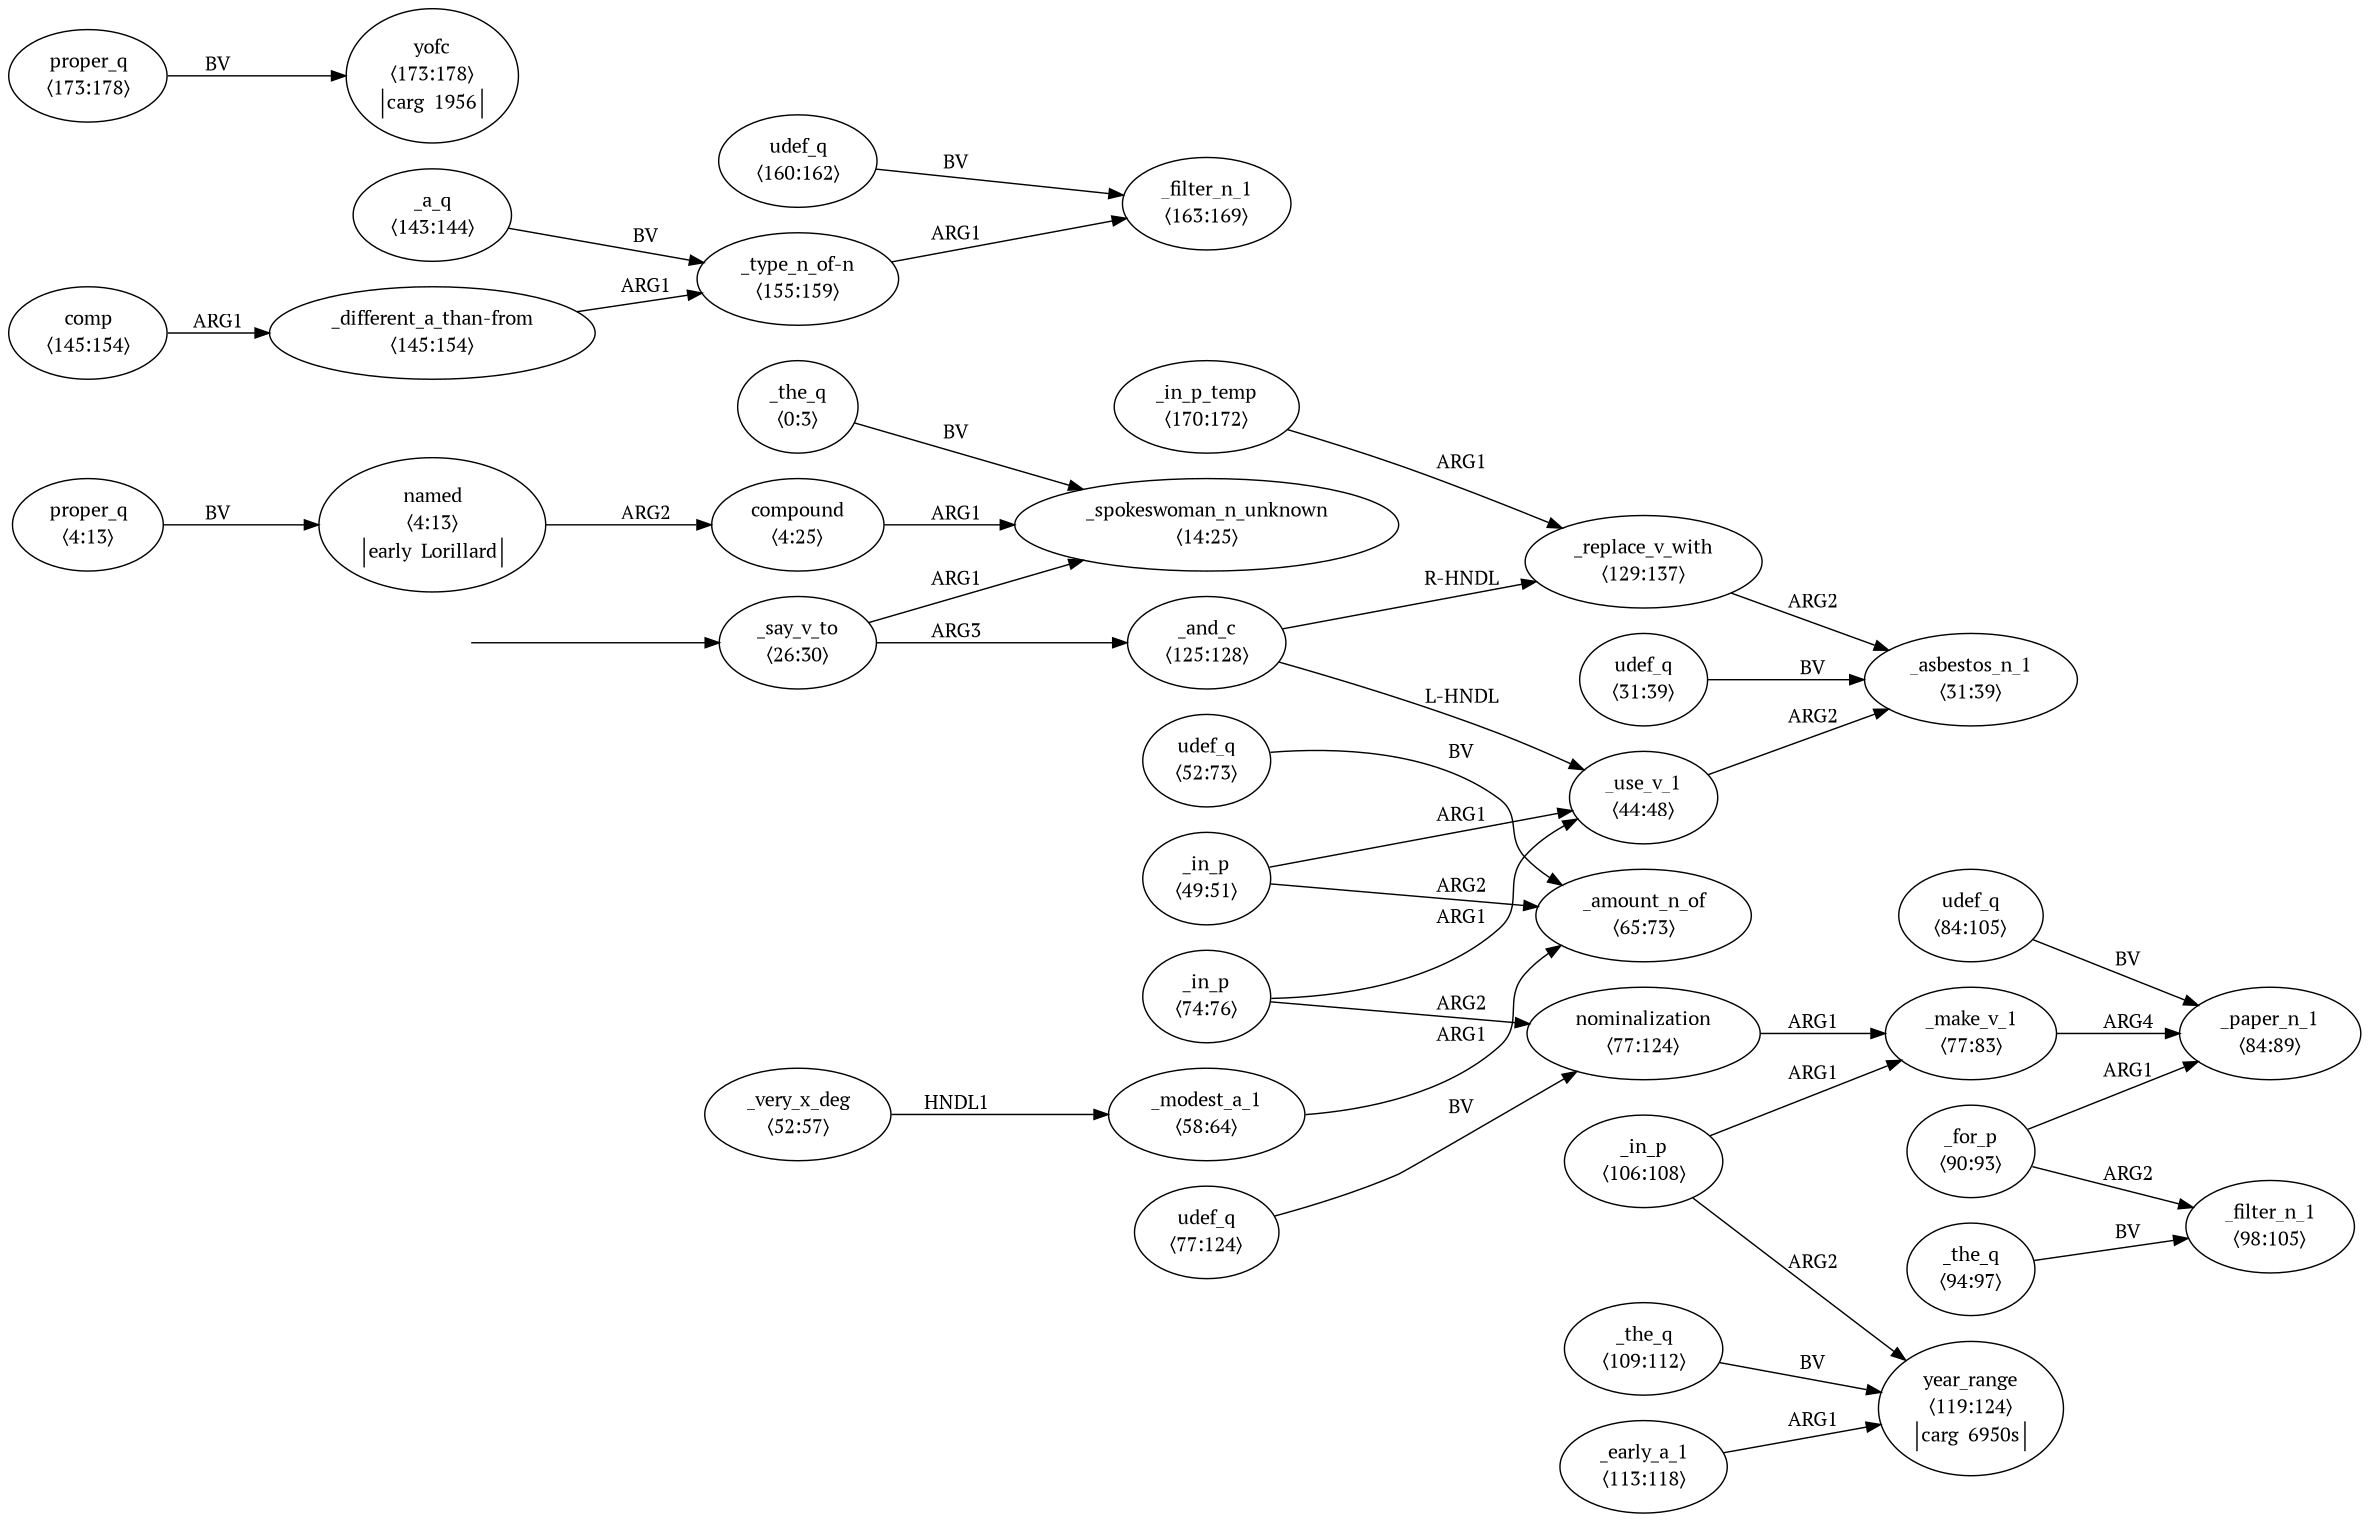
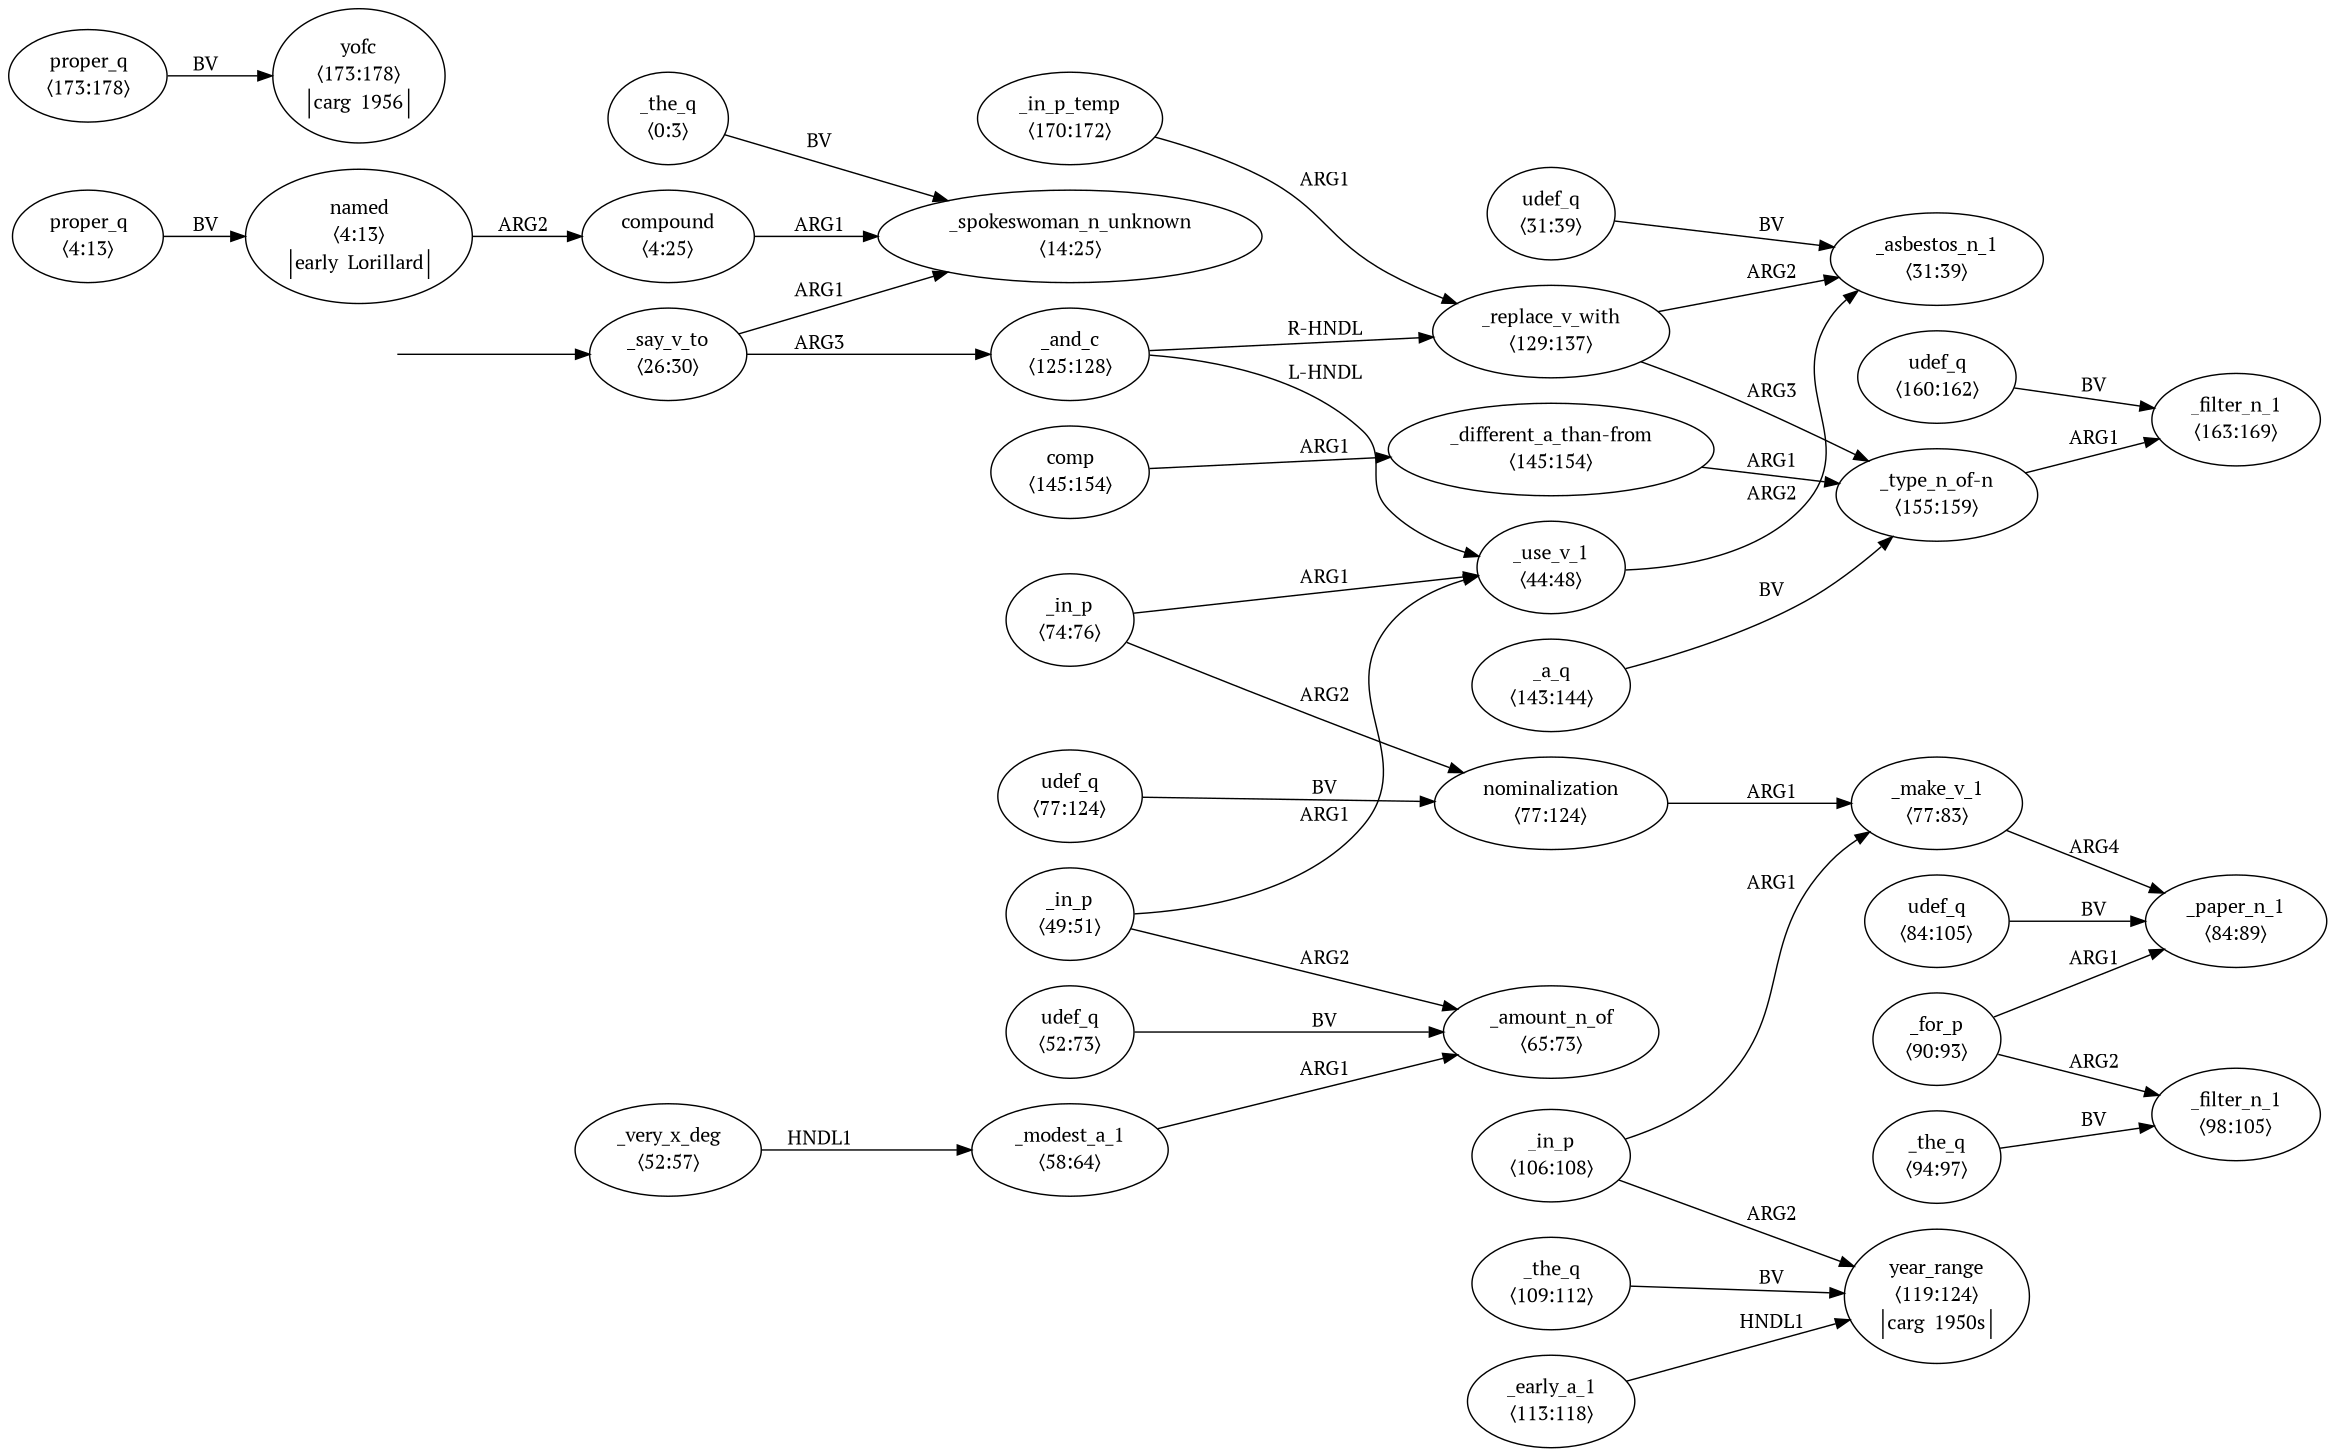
edge "_replace_v_with" -> "_type_n_of-n": added, label "ARG3"
edge "_early_a_1" -> "year_range": label "ARG1" -> "HNDL1"
node "year_range": text "6950s" -> "1950s"
